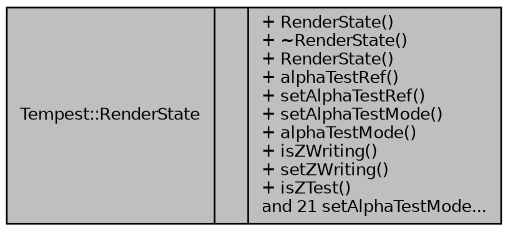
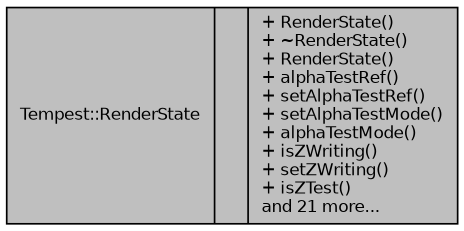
node "Tempest::RenderState": text "and 21 setAlphaTestMode..." -> "and 21 more..."
